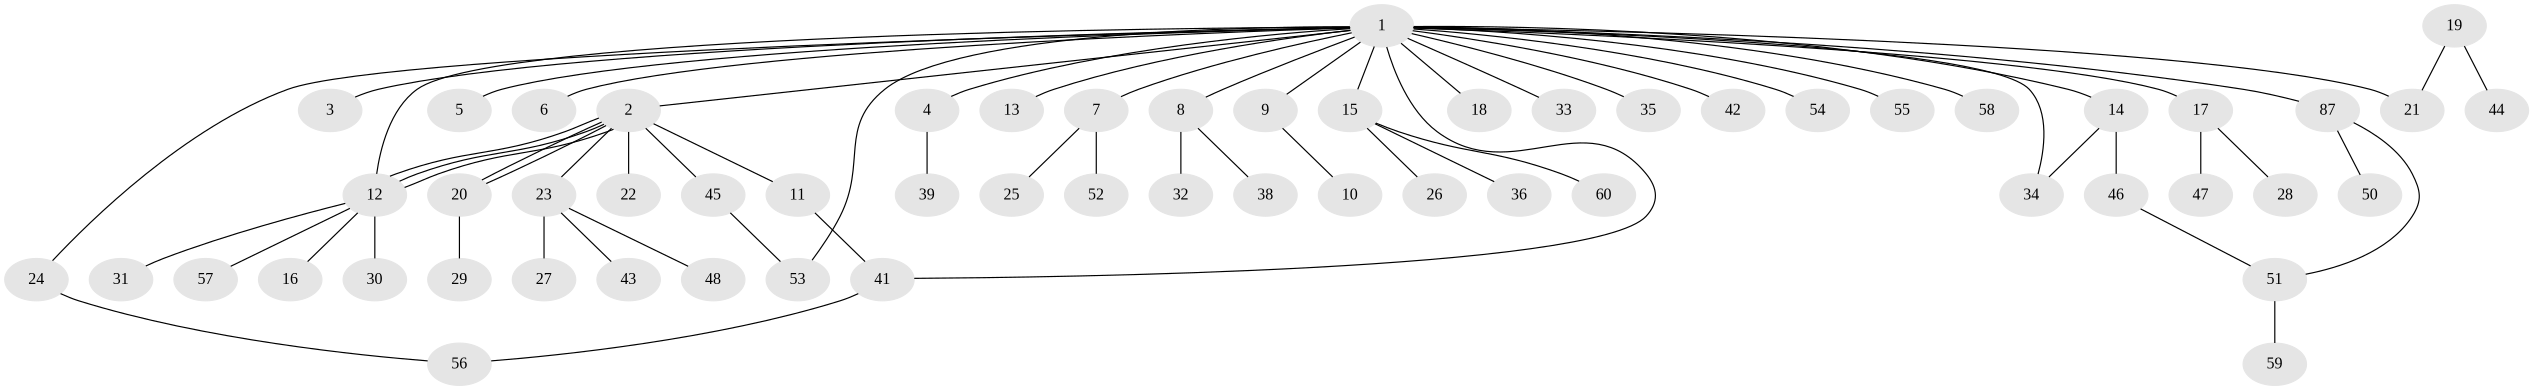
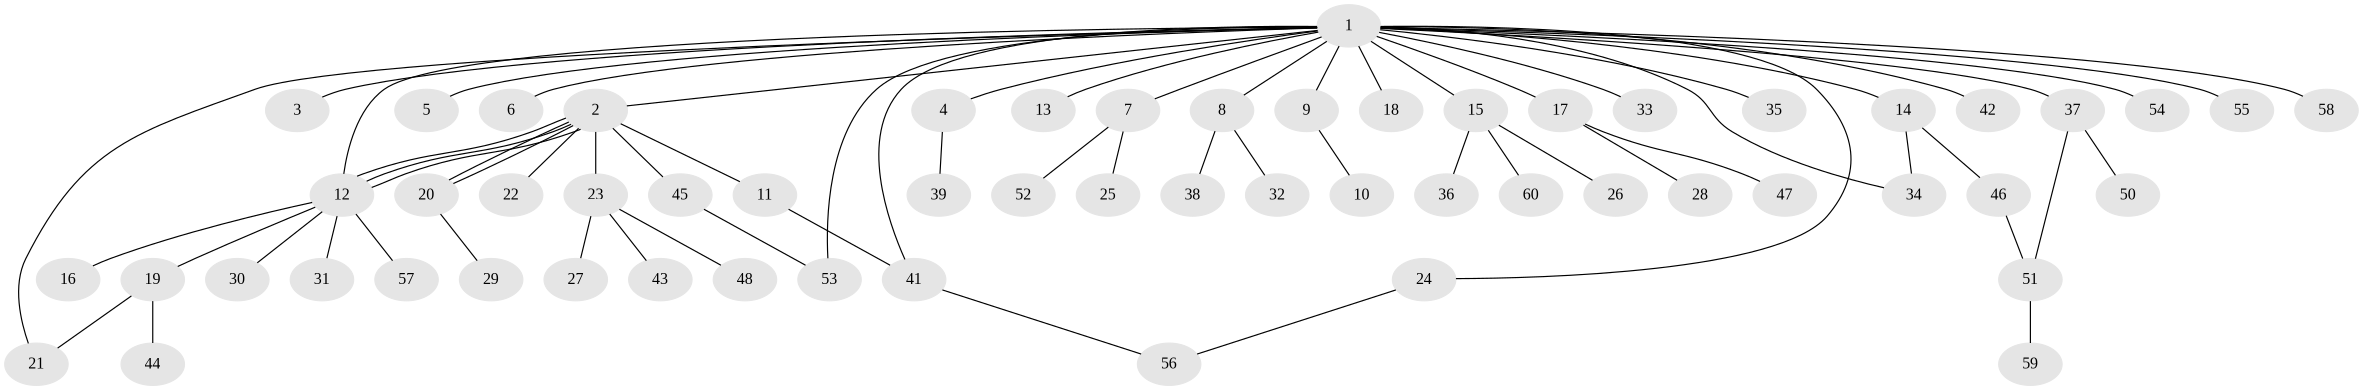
node "87": label "87" -> "37"
edge "12" -- "19": added
